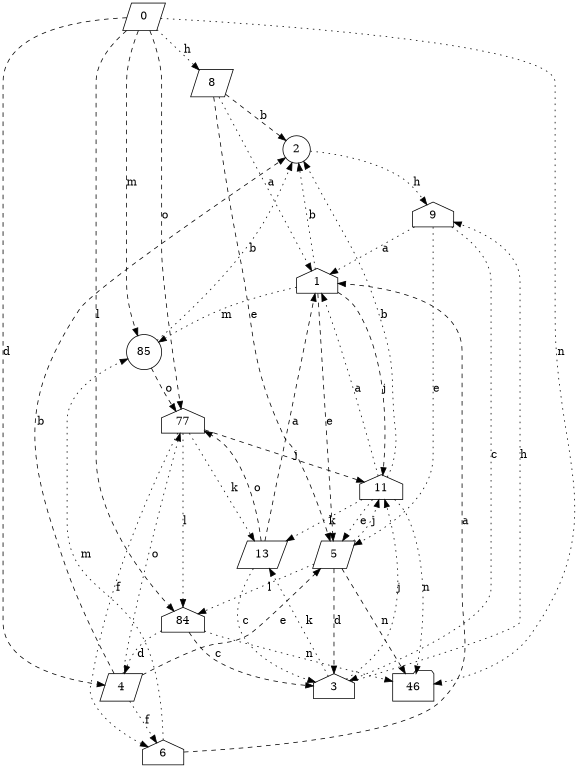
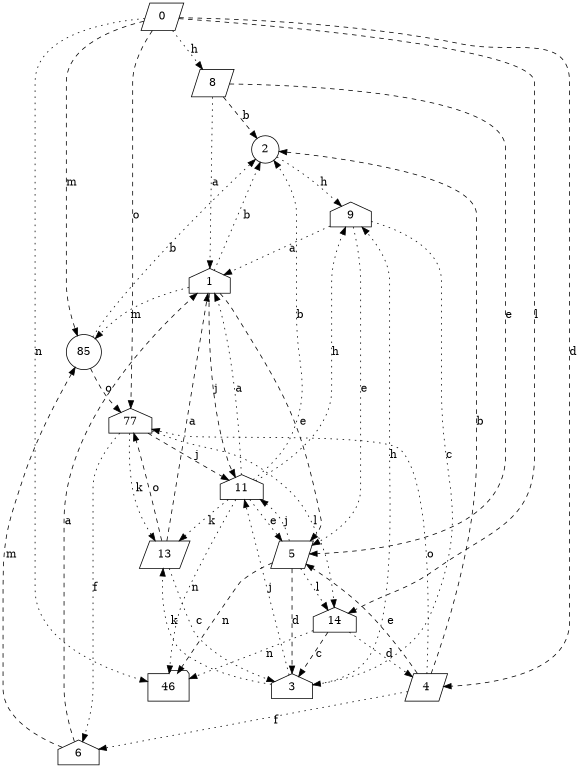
edge "11" -> "9": added, label "h"
edge "6" -> "85": style dotted -> dashed
node "84": label "84" -> "14"
